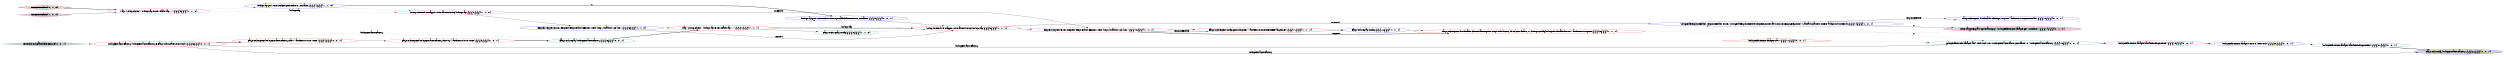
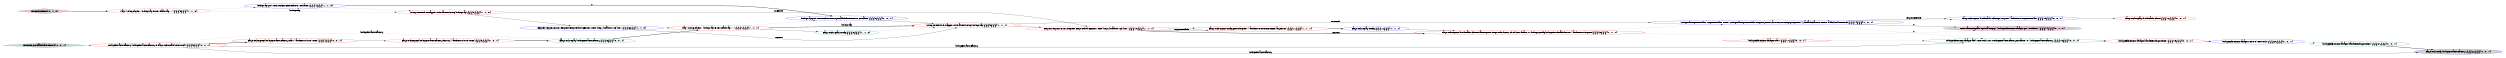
node "testGetNotThere['1', '0', '0']": removed
node "EasyMock.replay(druidLeaderClient)@@@16@@@['0', '0', '1']": added
